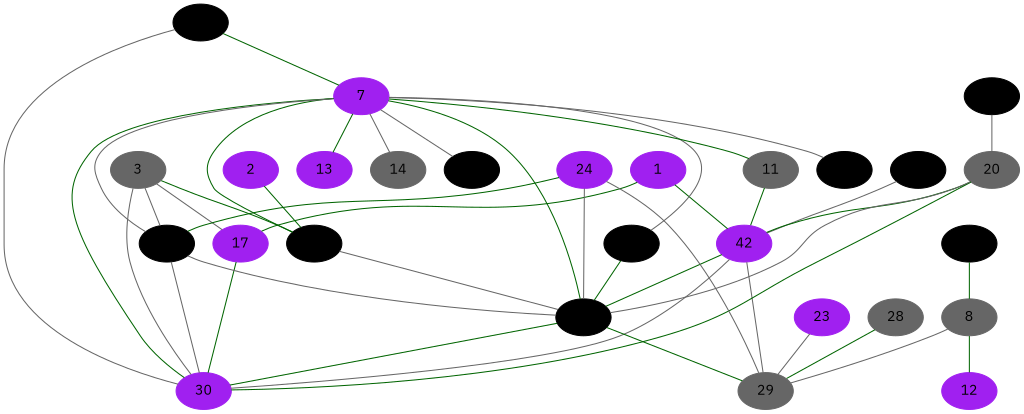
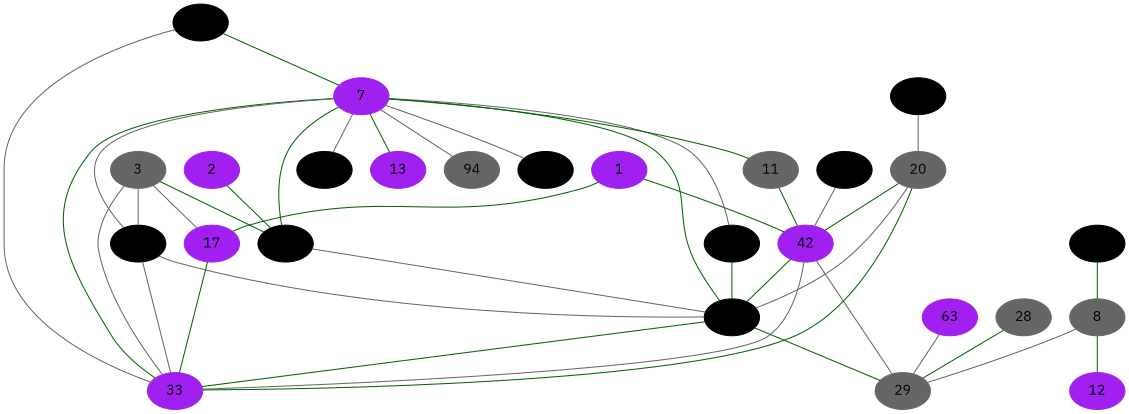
node "14": label "14" -> "94"
node "24": removed
node "23": label "23" -> "63"
node "30": label "30" -> "33"
